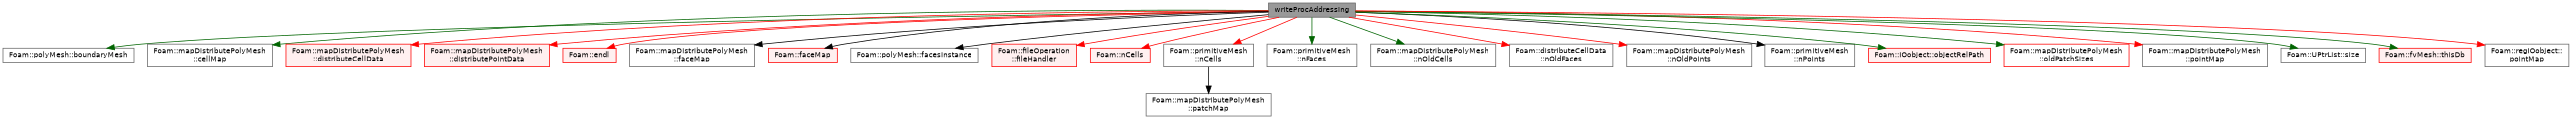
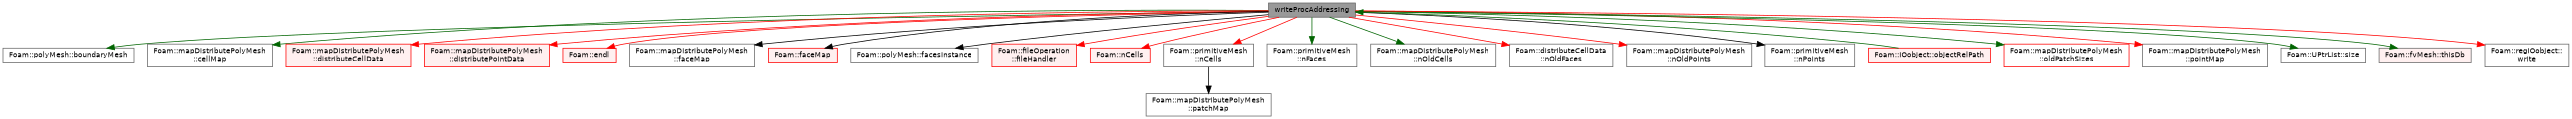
edge "writeProcAddressing" -> "Foam::IOobject::objectRelPath": reversed
node "Foam::fvMesh::thisDb": color red -> grey40
node "Foam::regIOobject:: pointMap": label "Foam::regIOobject:: pointMap" -> "Foam::regIOobject:: write"
